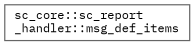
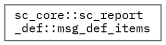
node "sc_core::sc_report _handler::msg_def_items": label "sc_core::sc_report _handler::msg_def_items" -> "sc_core::sc_report _def::msg_def_items"
